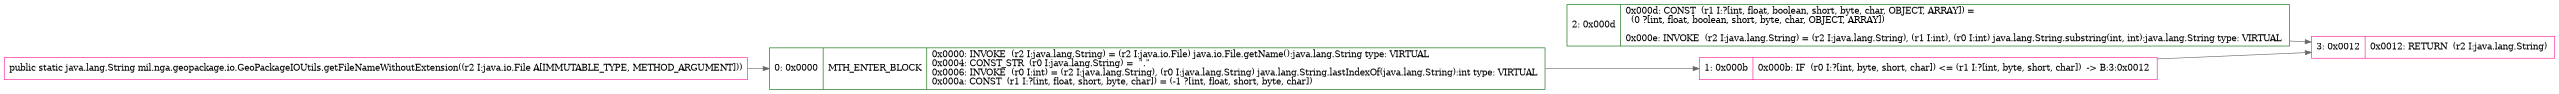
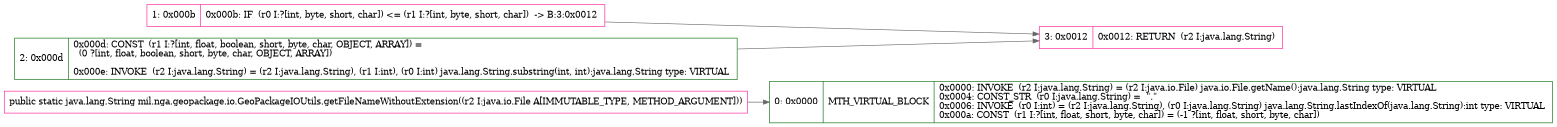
node "0: 0x0000": text "MTH_ENTER_BLOCK" -> "MTH_VIRTUAL_BLOCK"
edge "0: 0x0000" -> "1: 0x000b": removed
